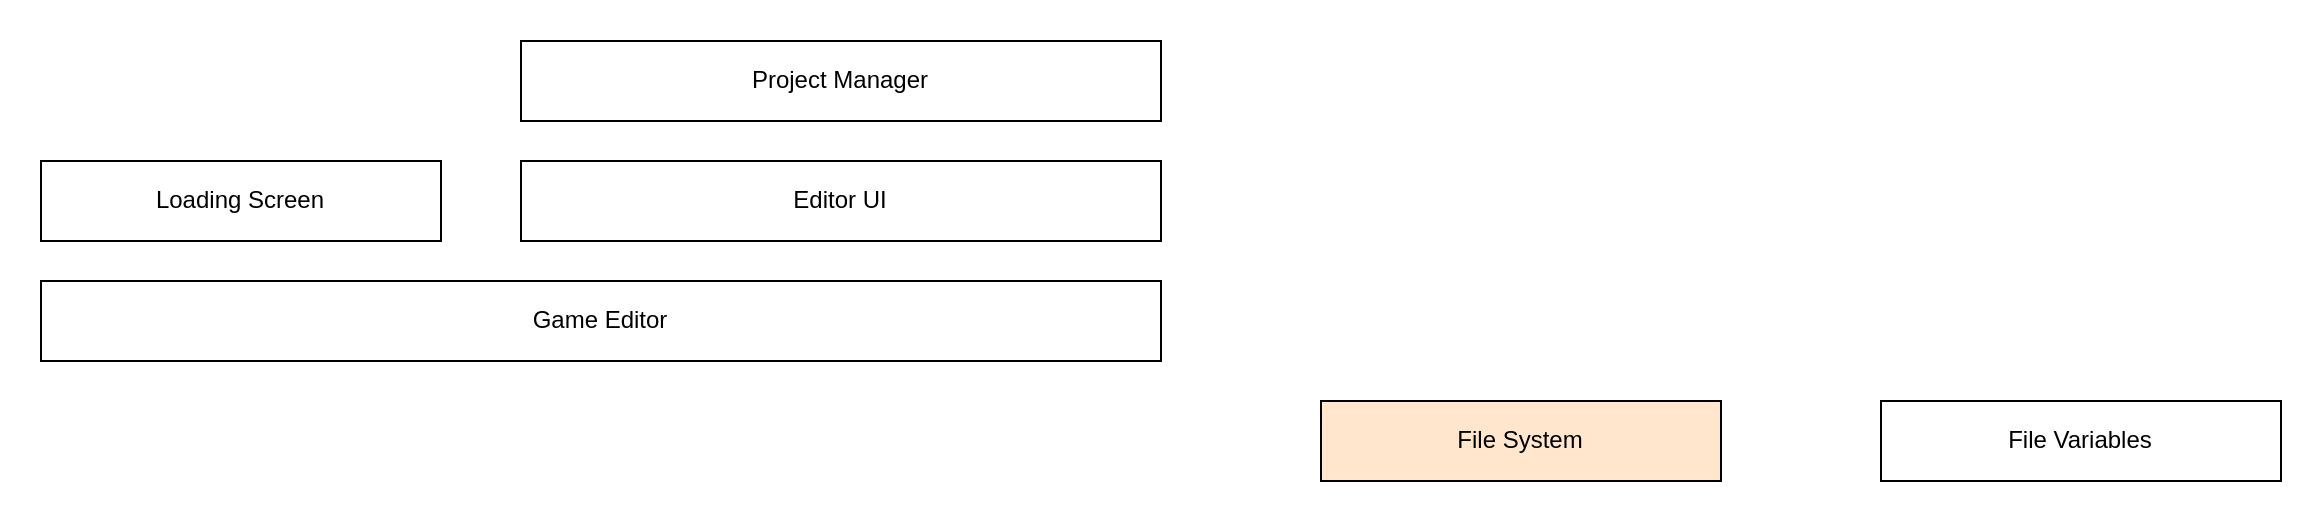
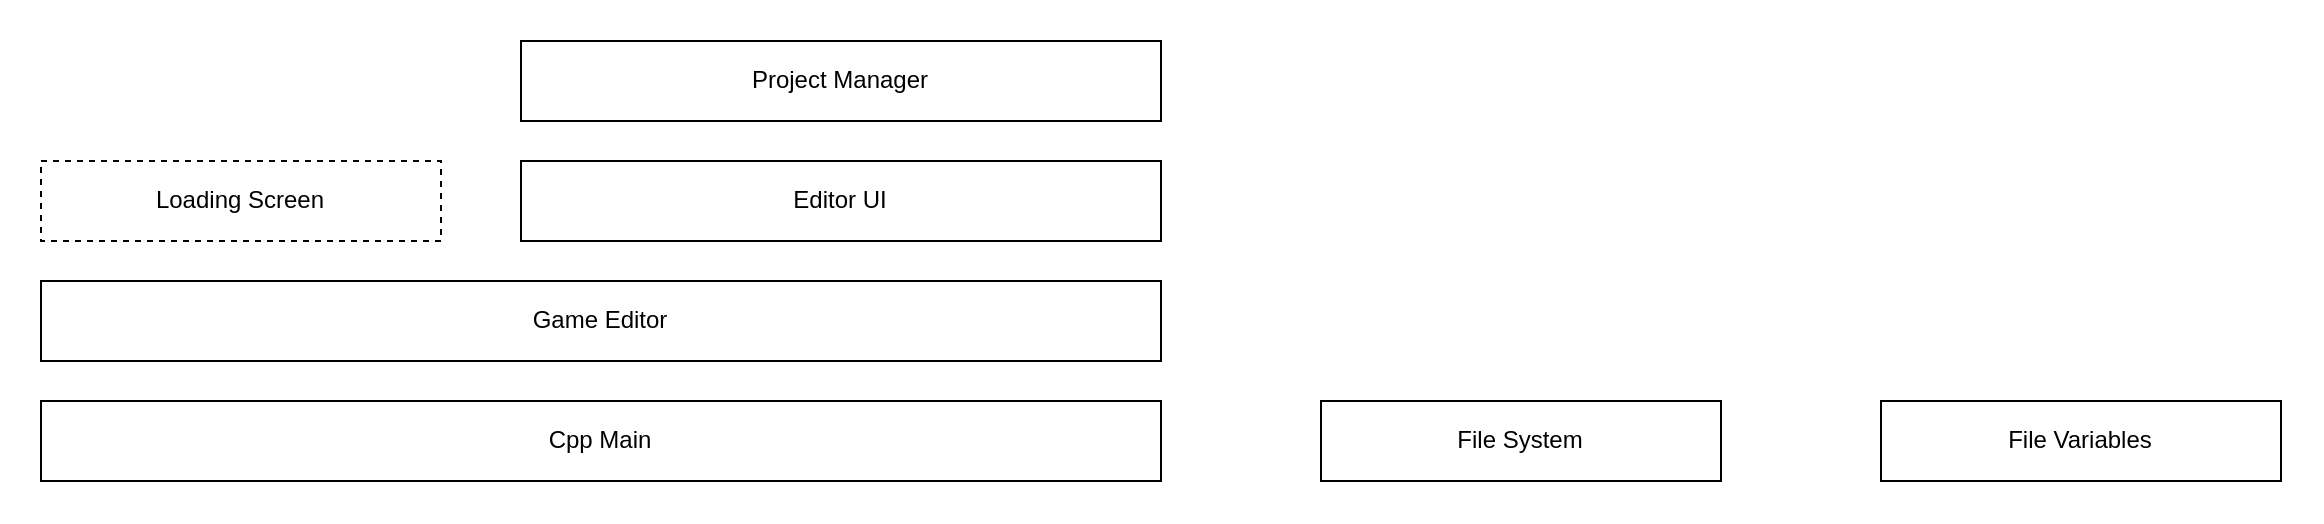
node "Loading Screen": style solid -> dashed
node "Cpp Main": added
node "File System": fillcolor #ffe6cc -> #ffffff
